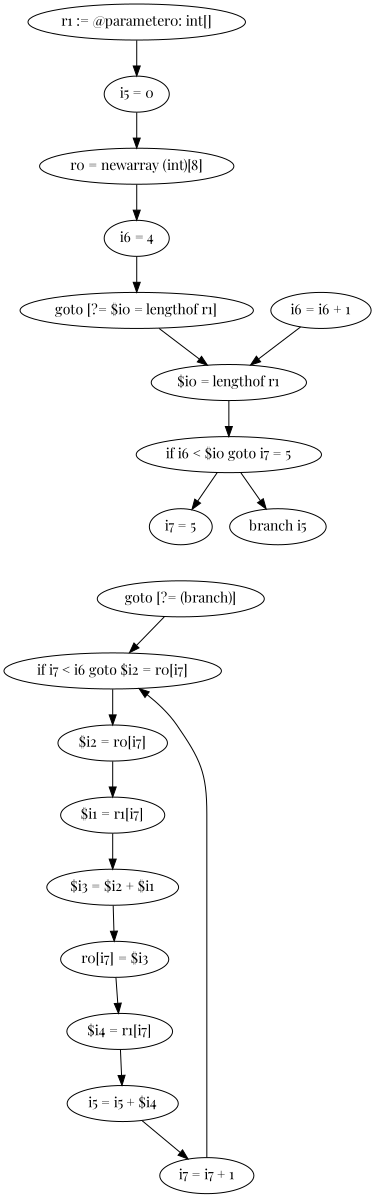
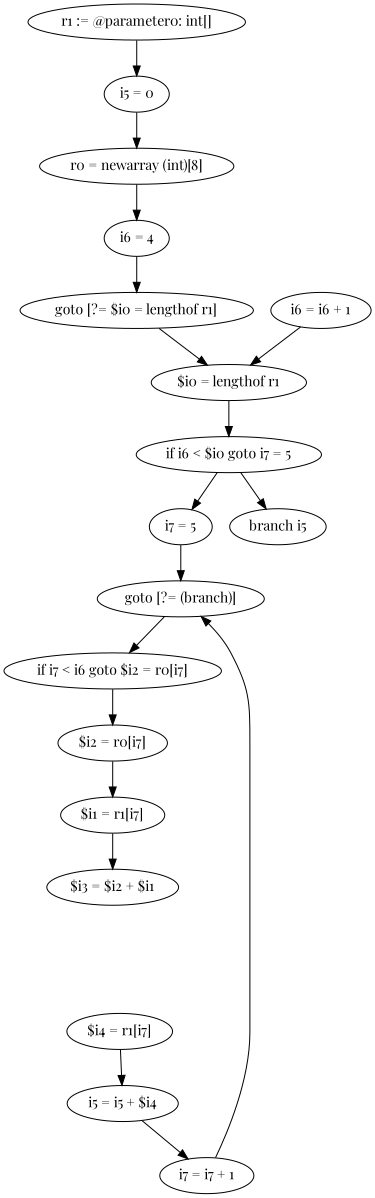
edge "i7 = 5" -> "goto [?= (branch)]": added
edge "i7 = i7 + 1" -> "if i7 < i6 goto $i2 = r0[i7]": now "i7 = i7 + 1" -> "goto [?= (branch)]"
node "r0[i7] = $i3": removed
